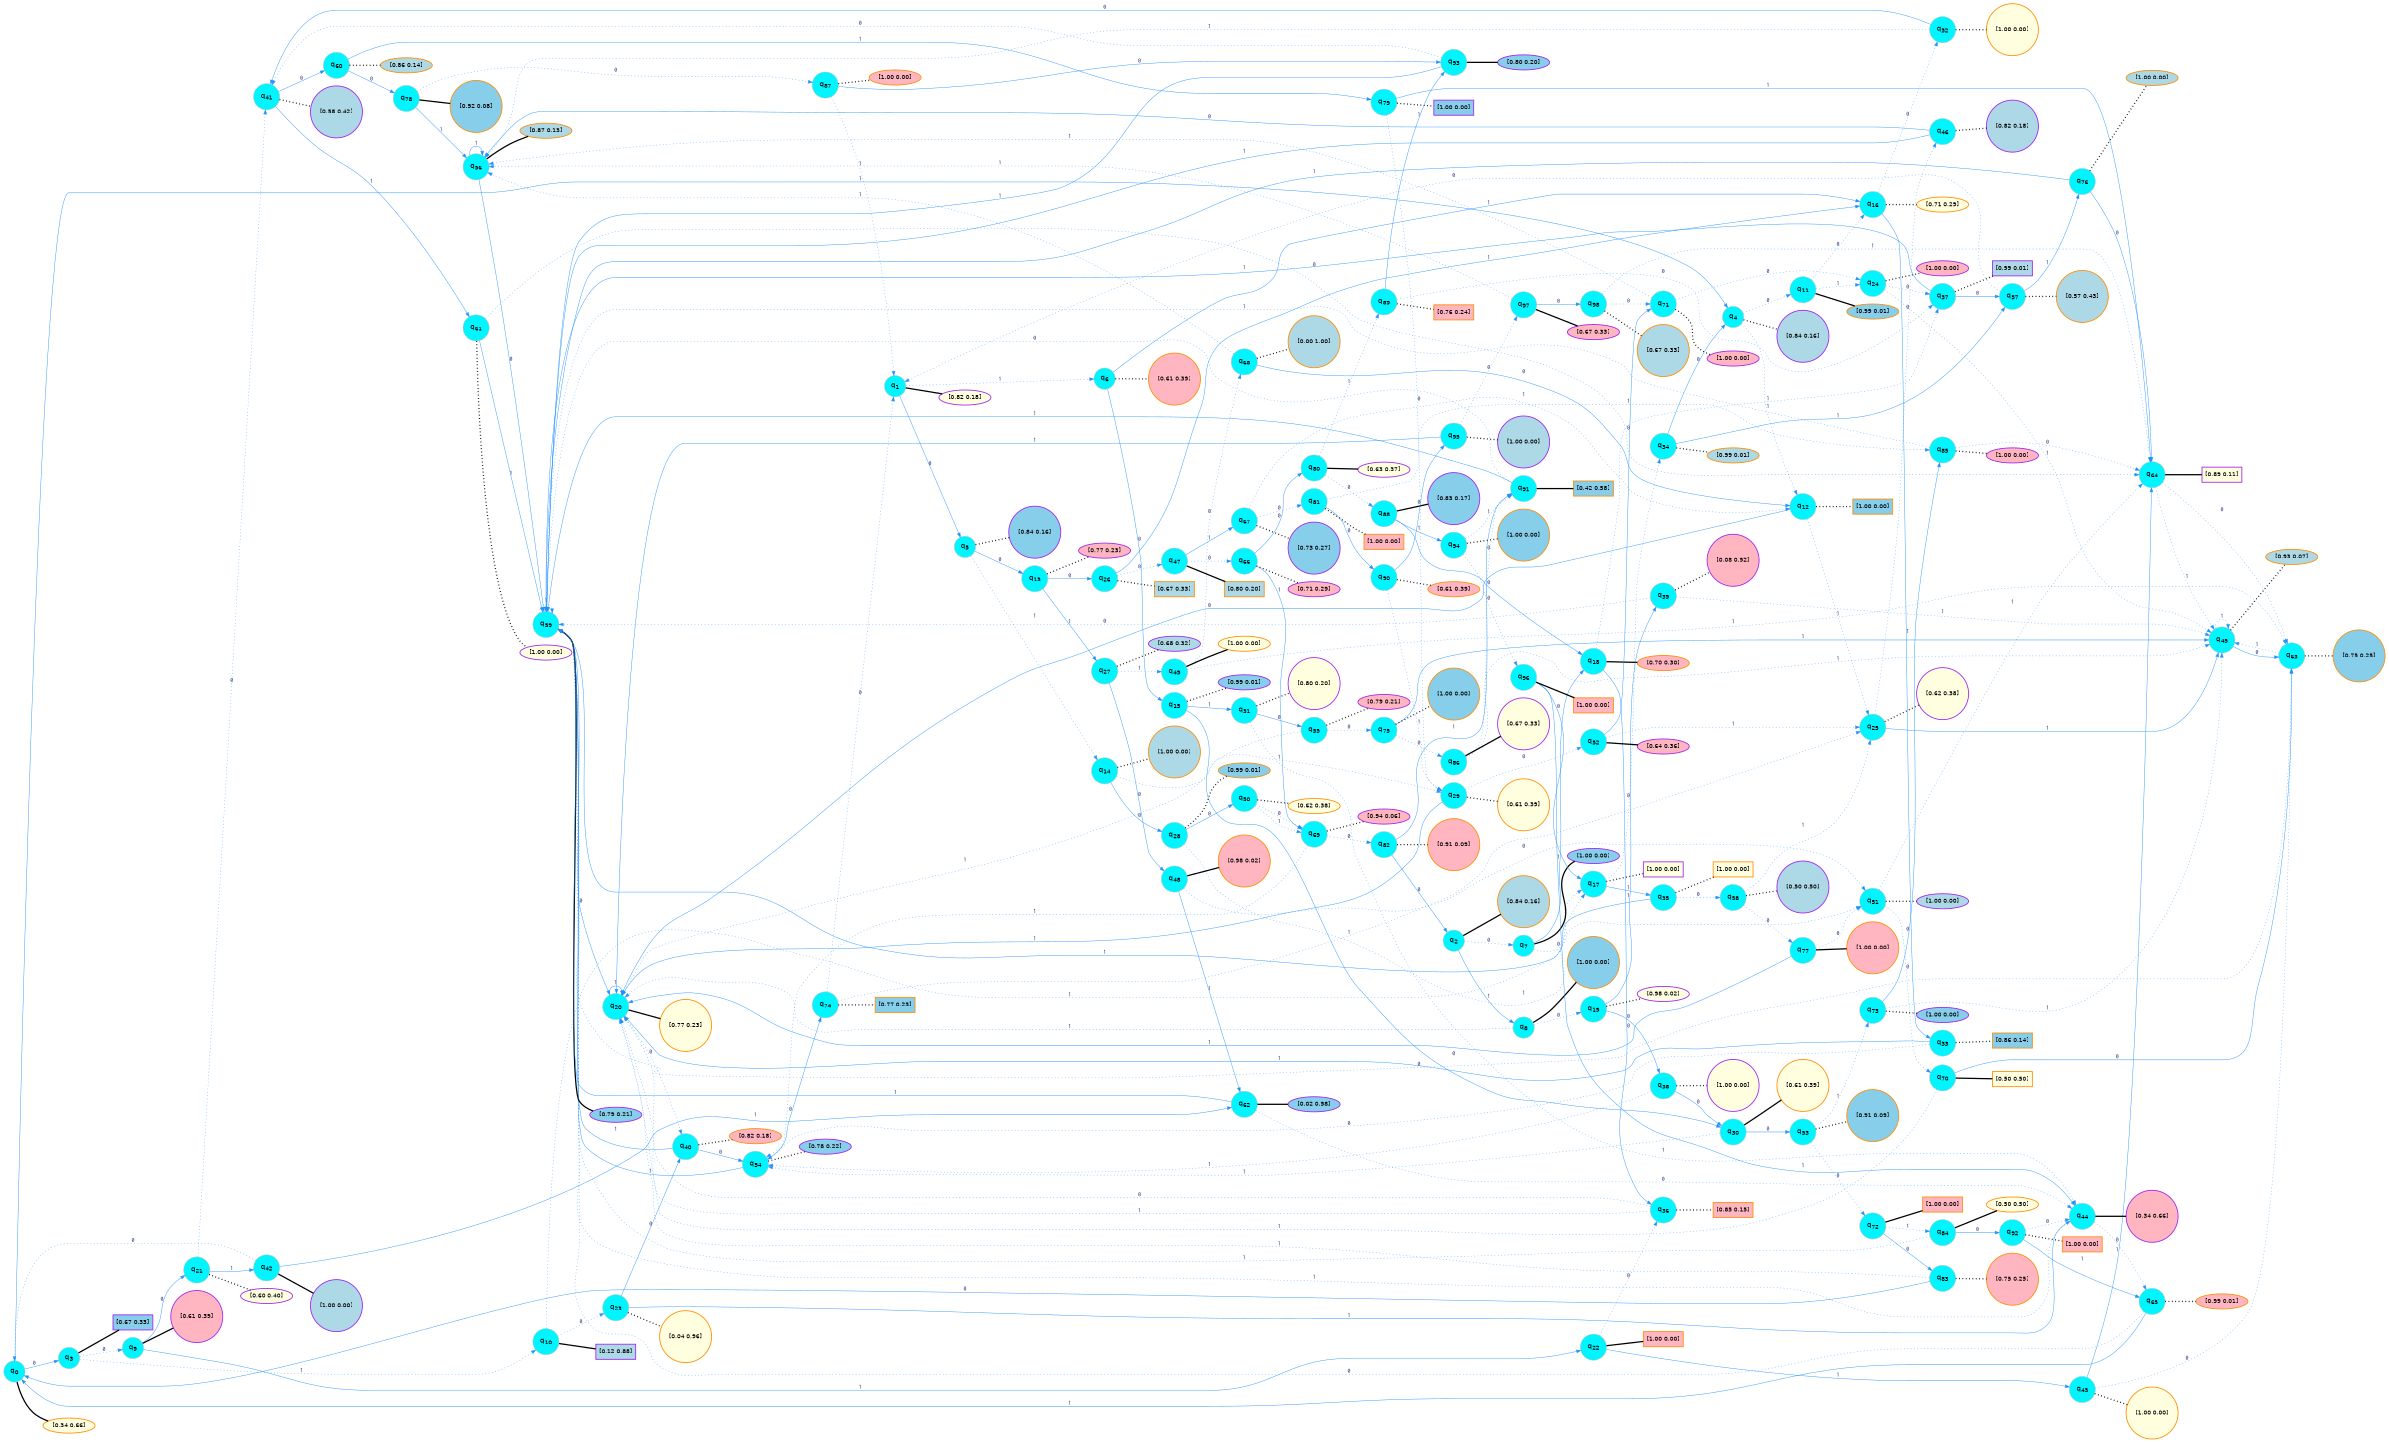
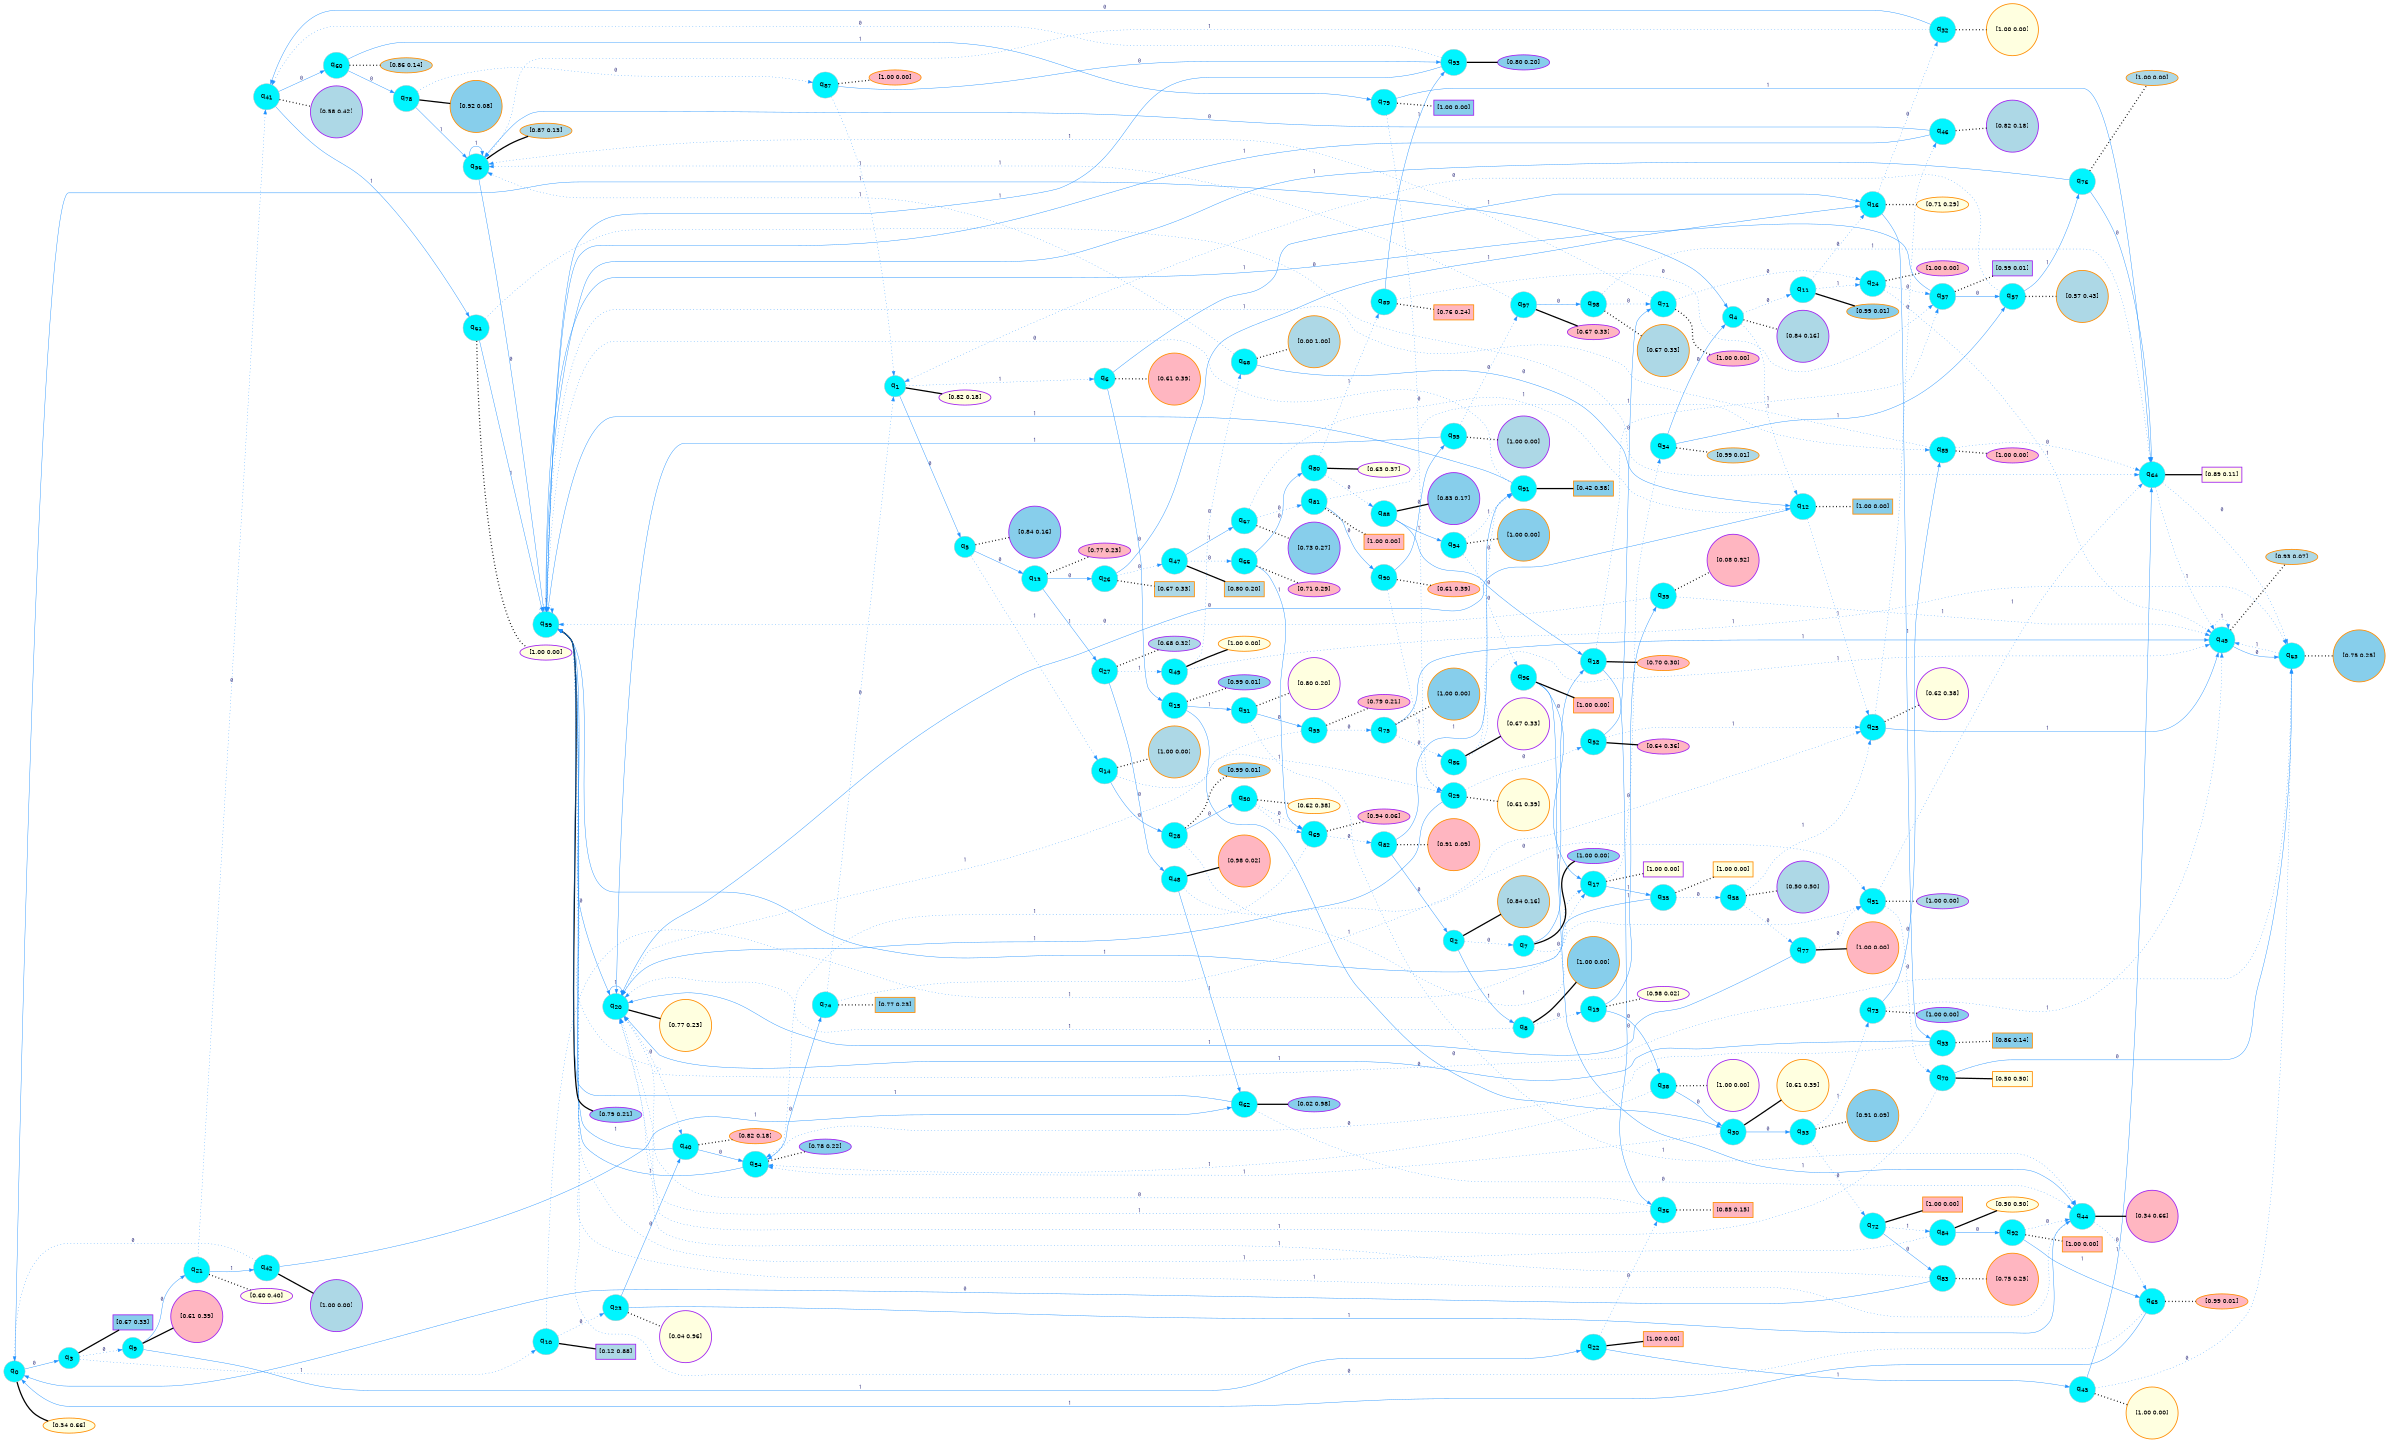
node "[0.04 0.96]": color darkorange -> purple
